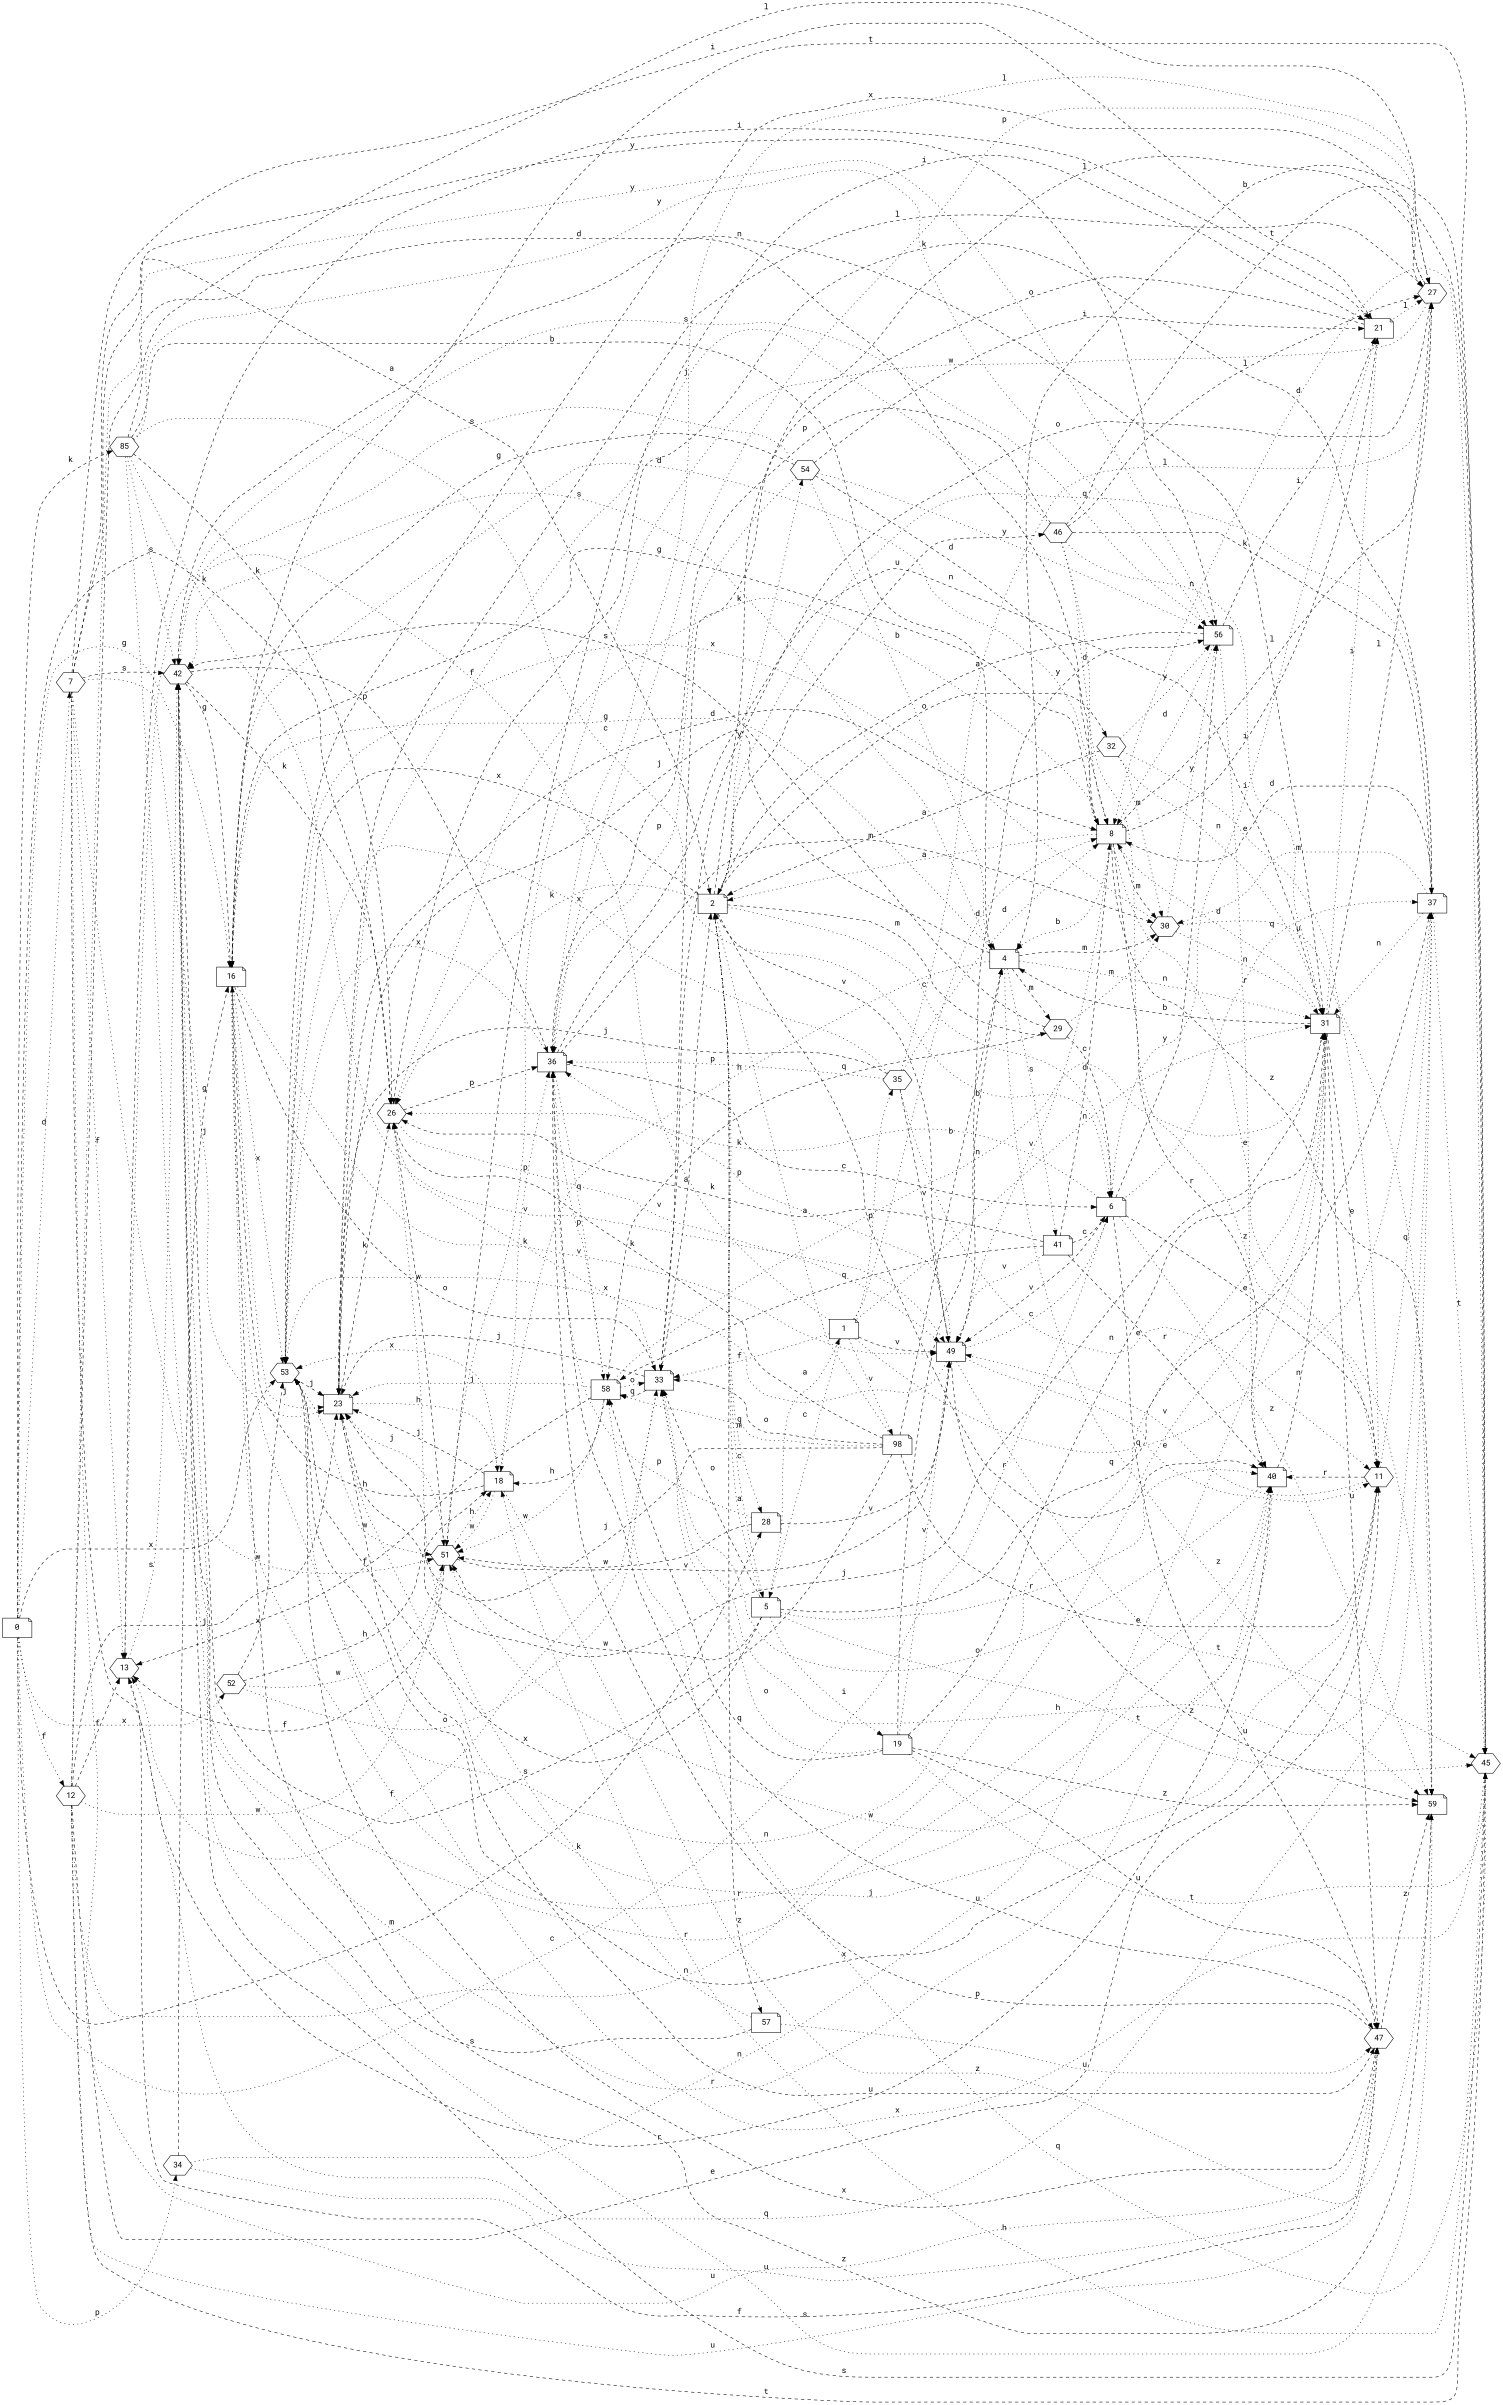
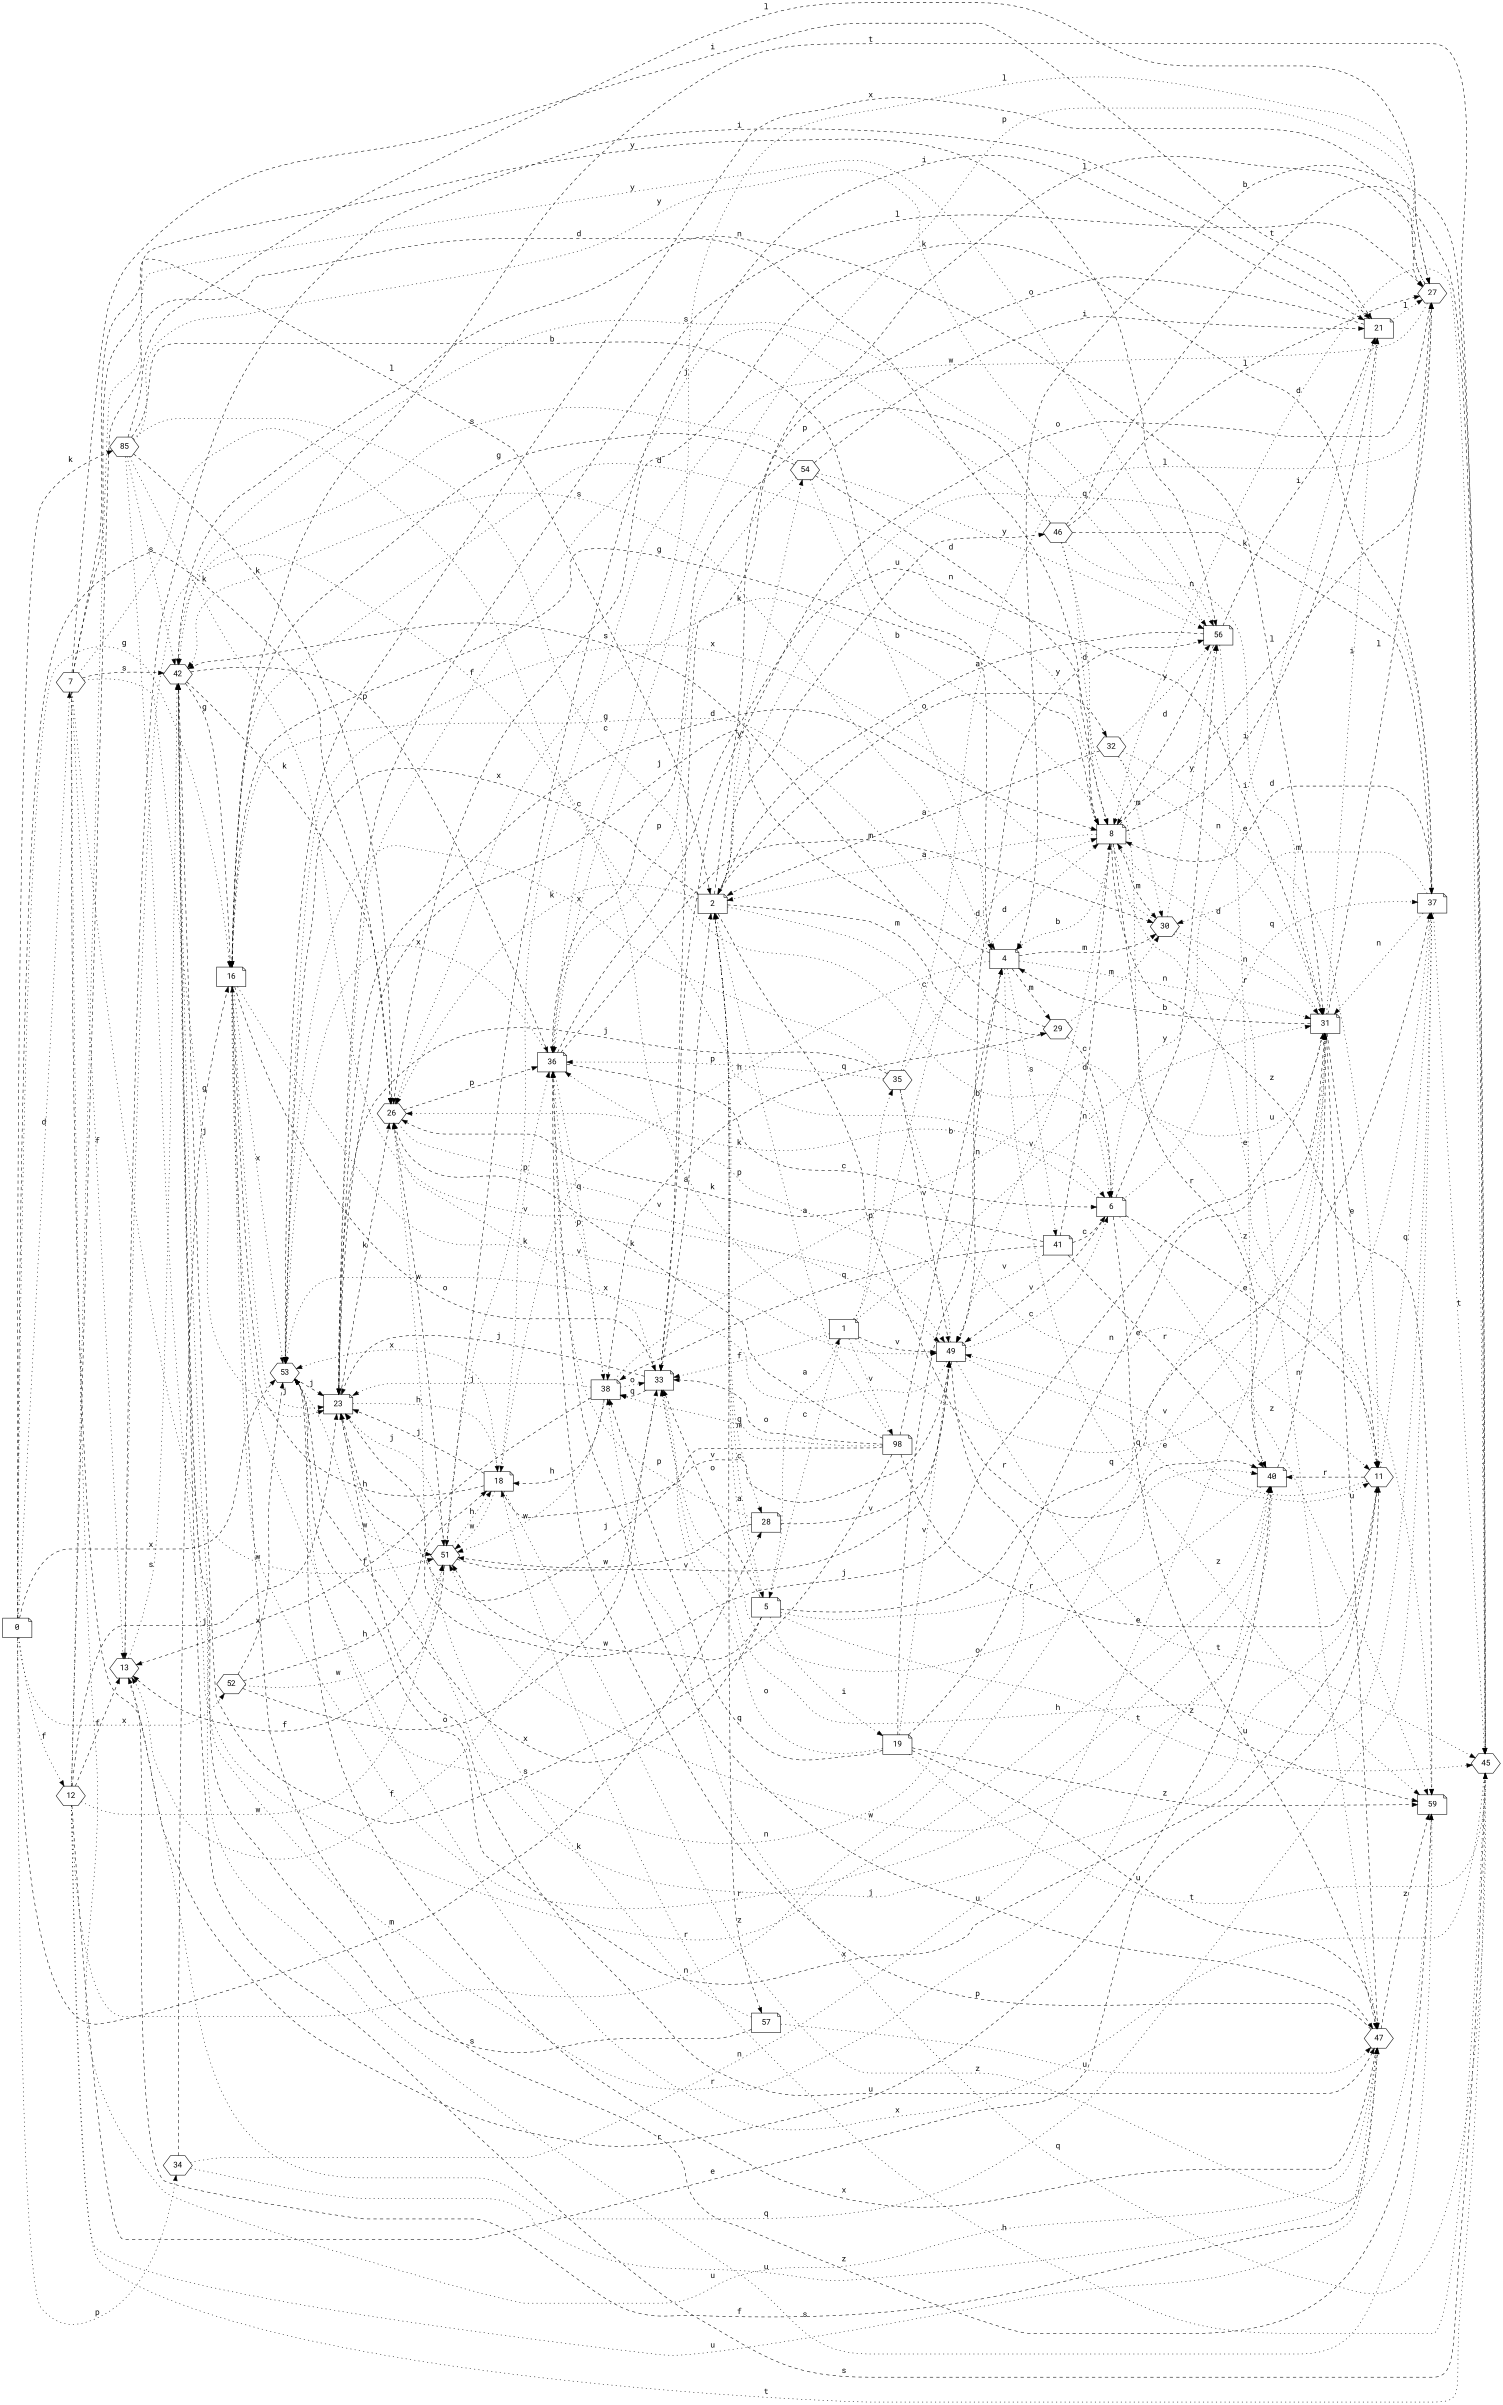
edge "7" -> "2": label "a" -> "l"
edge "56" -> "8": style dotted -> dashed
edge "2" -> "49": now "18" -> "49"
edge "30" -> "59": now "30" -> "47"
node "58": label "58" -> "38"
edge "52" -> "33": style dotted -> dashed
edge "0" -> "6": now "7" -> "6"
edge "12" -> "45": style dashed -> dotted
